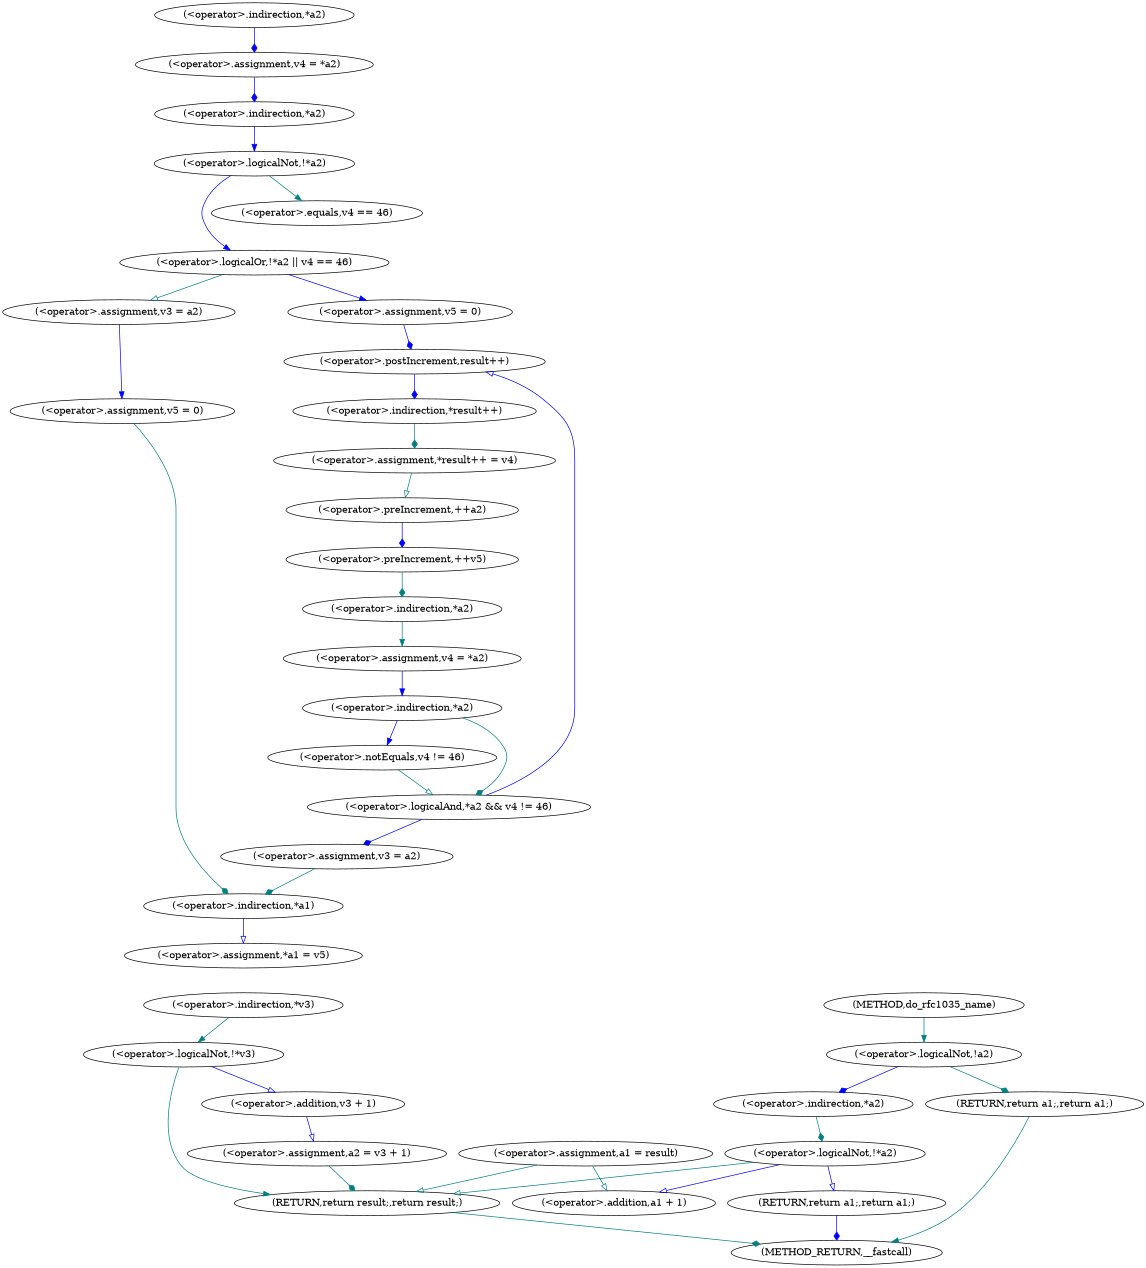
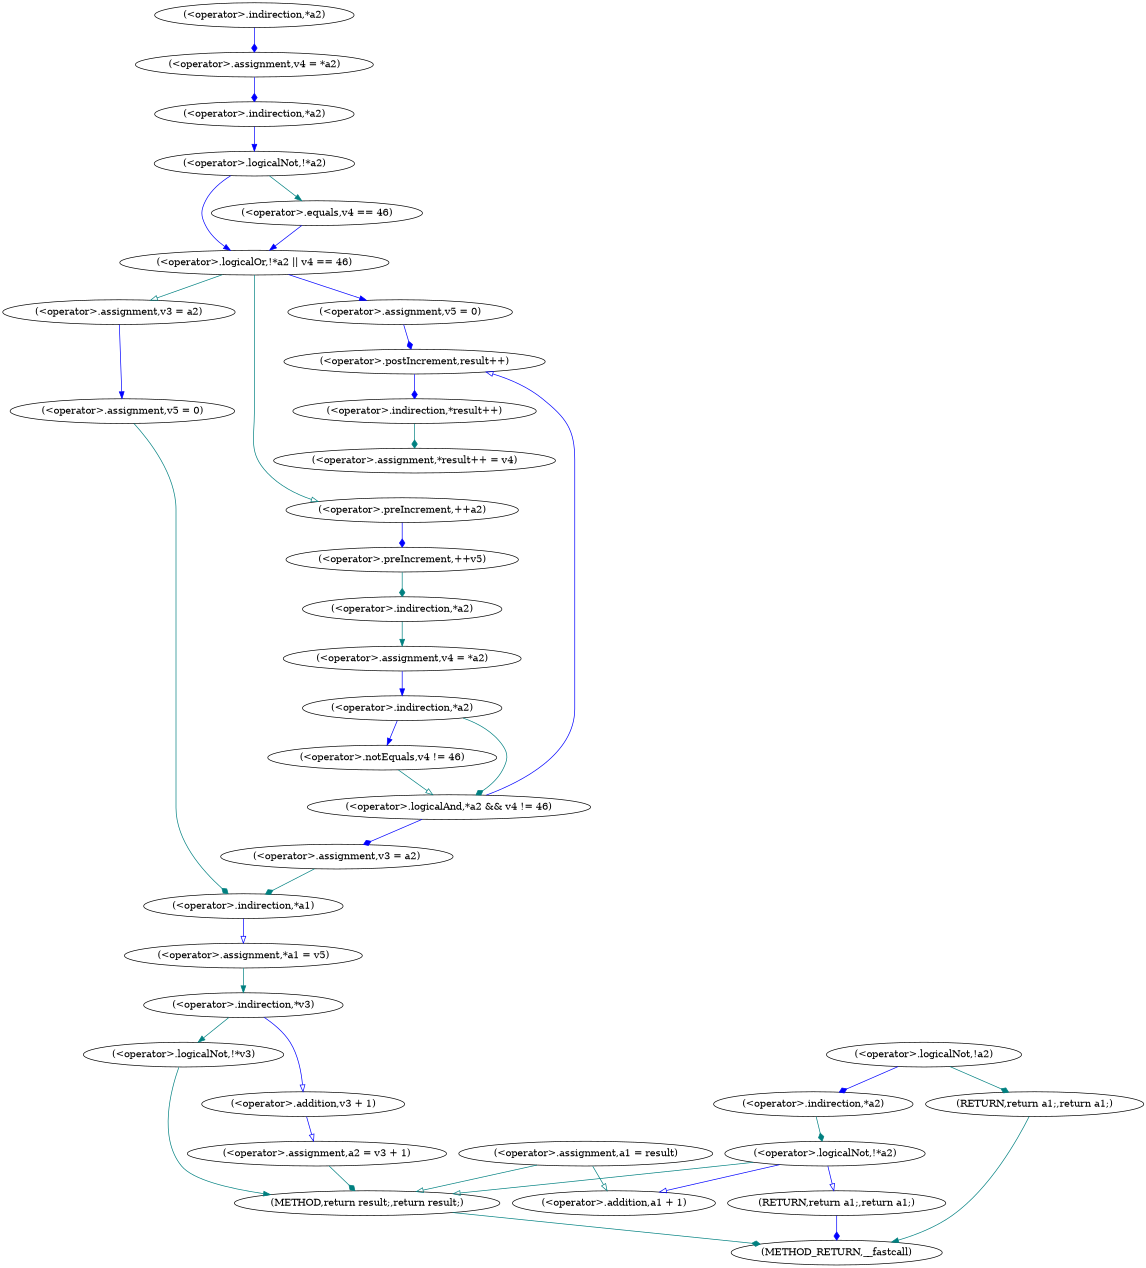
edge "(<operator>.equals,v4 == 46)" -> "(<operator>.logicalOr,!*a2 || v4 == 46)": added
edge "(<operator>.assignment,*result++ = v4)" -> "(<operator>.preIncrement,++a2)": now "(<operator>.logicalOr,!*a2 || v4 == 46)" -> "(<operator>.preIncrement,++a2)"
edge "(<operator>.assignment,*a1 = v5)" -> "(<operator>.indirection,*v3)": added
node "(METHOD,do_rfc1035_name)": removed
edge "(<operator>.logicalNot,!*v3)" -> "(<operator>.addition,v3 + 1)": now "(<operator>.indirection,*v3)" -> "(<operator>.addition,v3 + 1)"
node "(RETURN,return result;,return result;)": label "(RETURN,return result;,return result;)" -> "(METHOD,return result;,return result;)"
